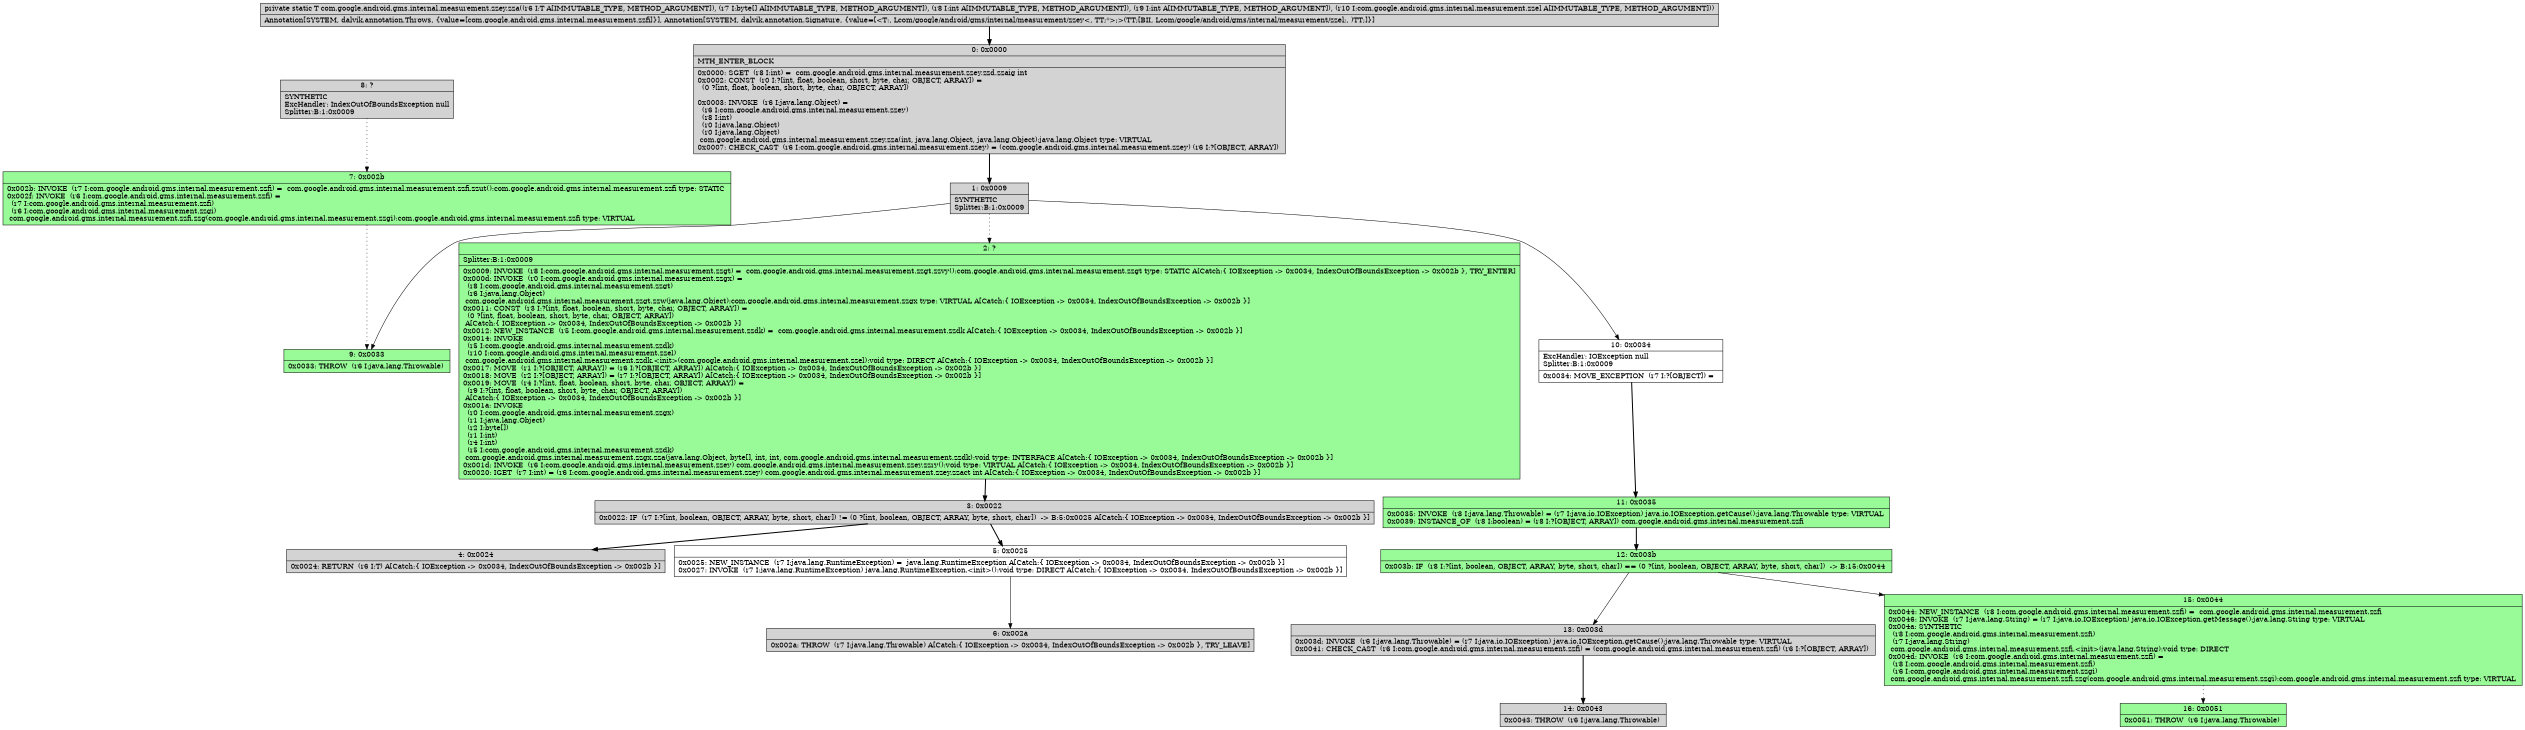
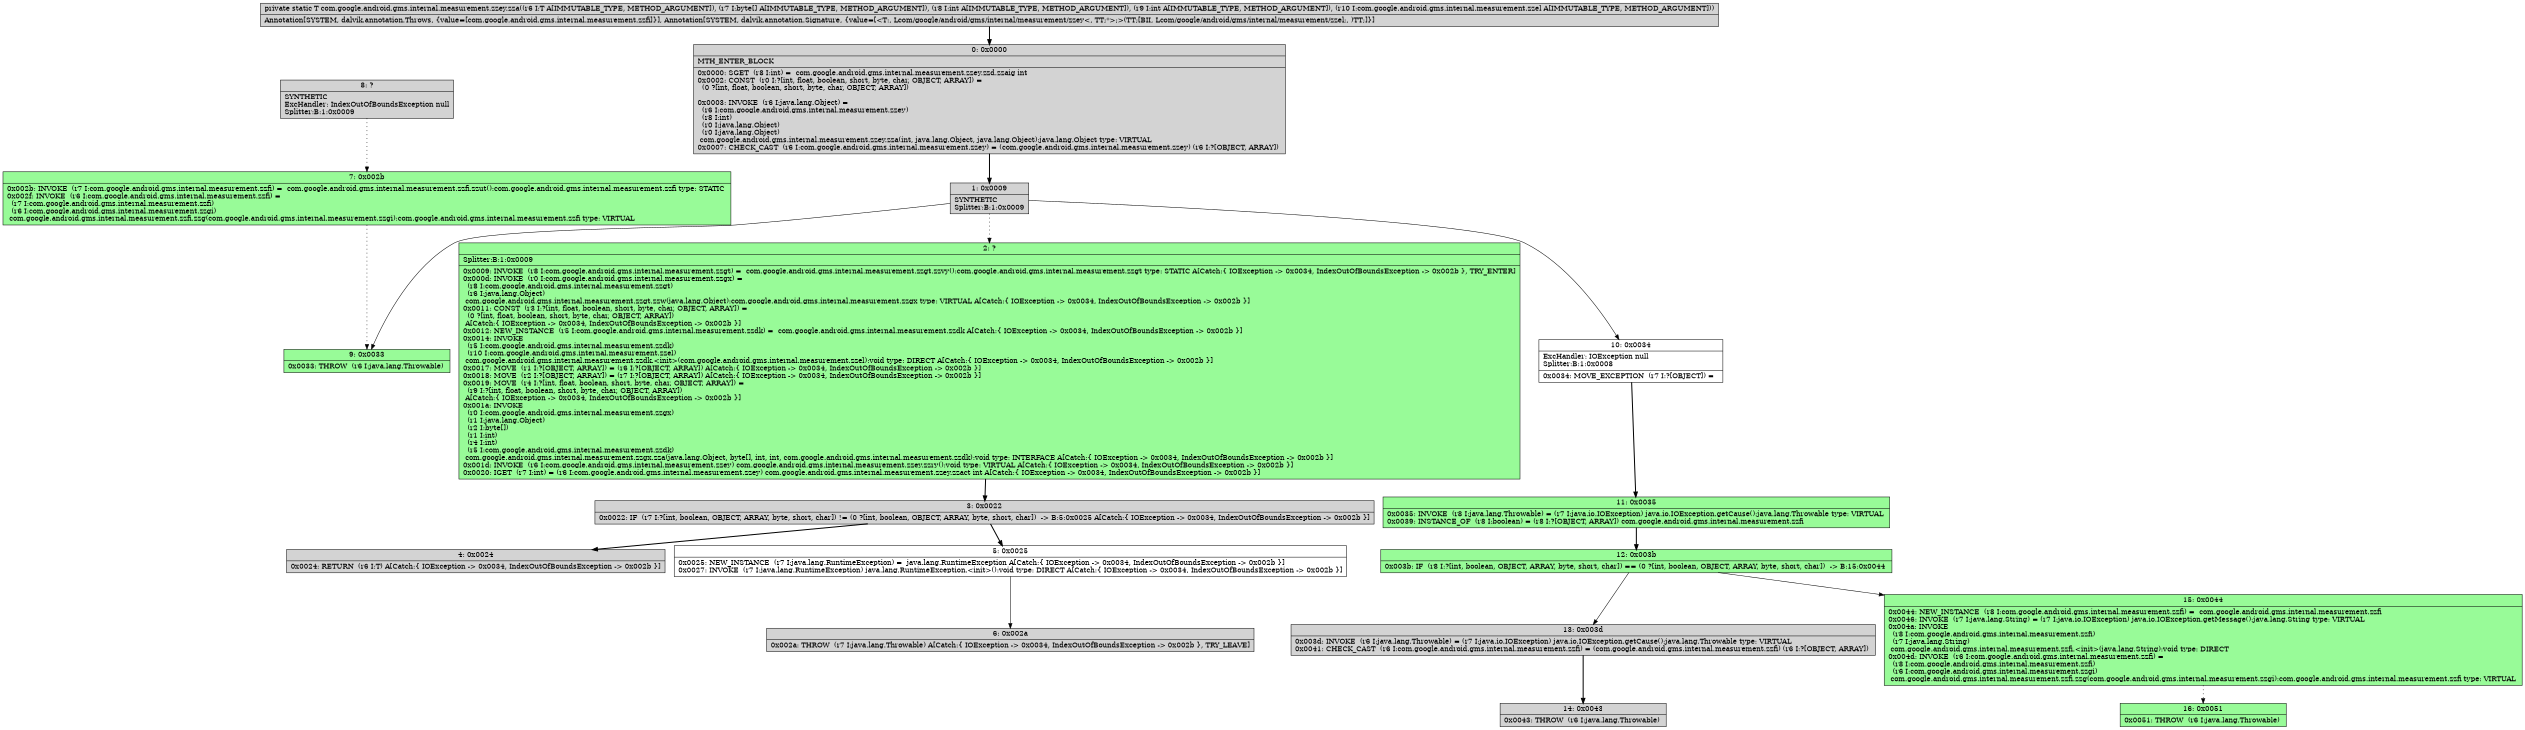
node "10: 0x0034": text "Splitter:B:1:0x0009" -> "Splitter:B:1:0x0008"
node "15: 0x0044": text "0x004a: SYNTHETIC" -> "0x004a: INVOKE"
